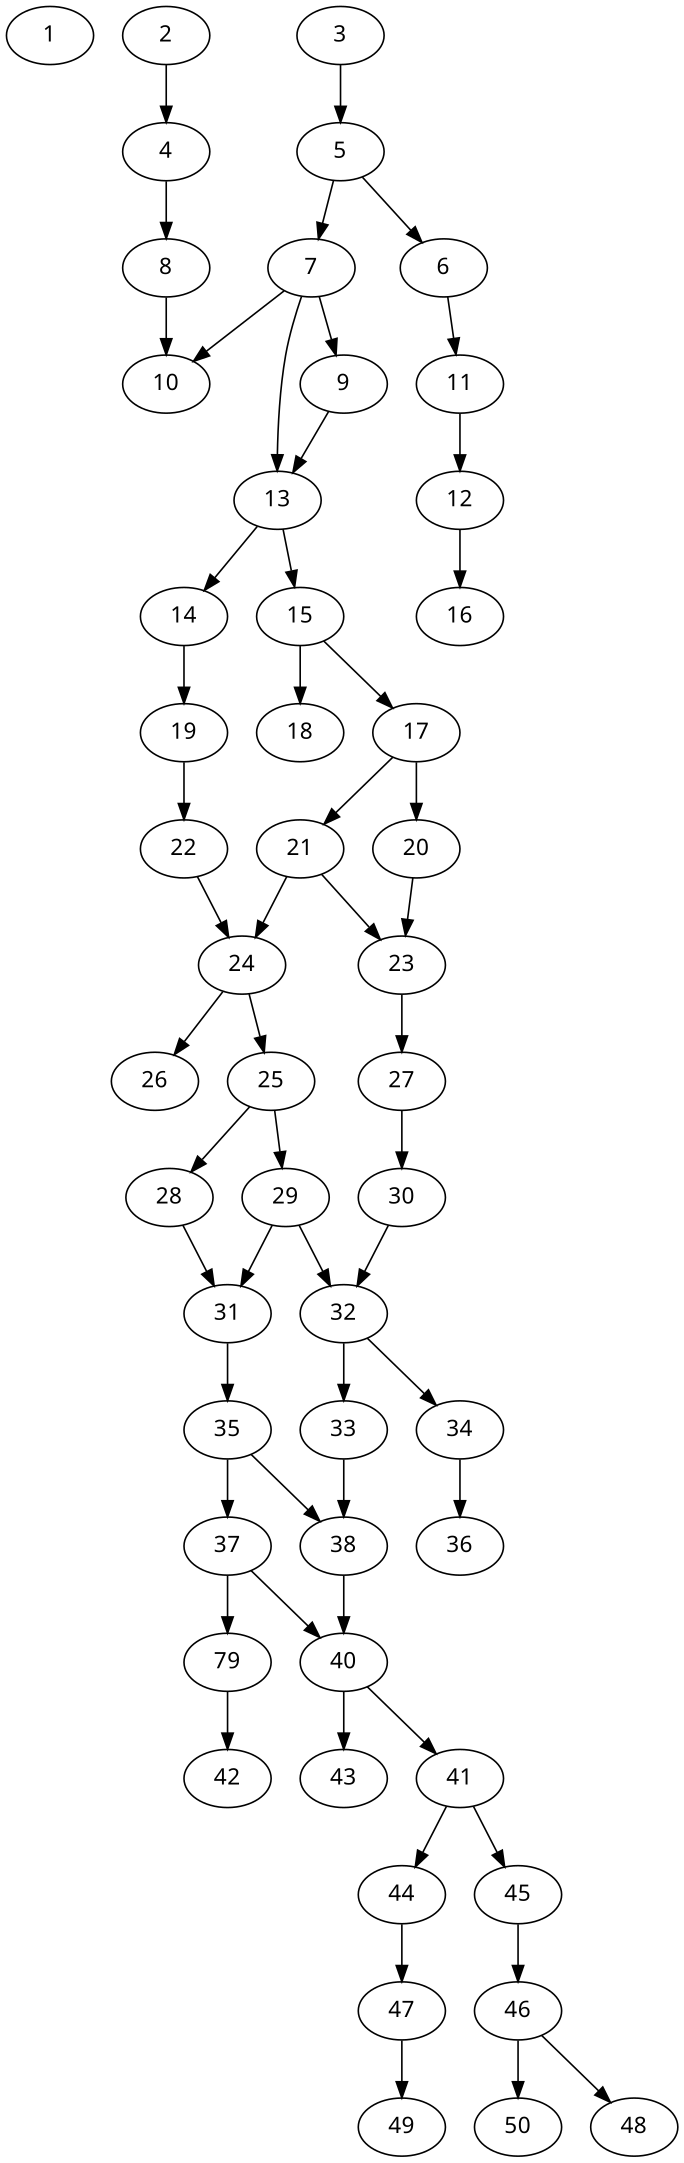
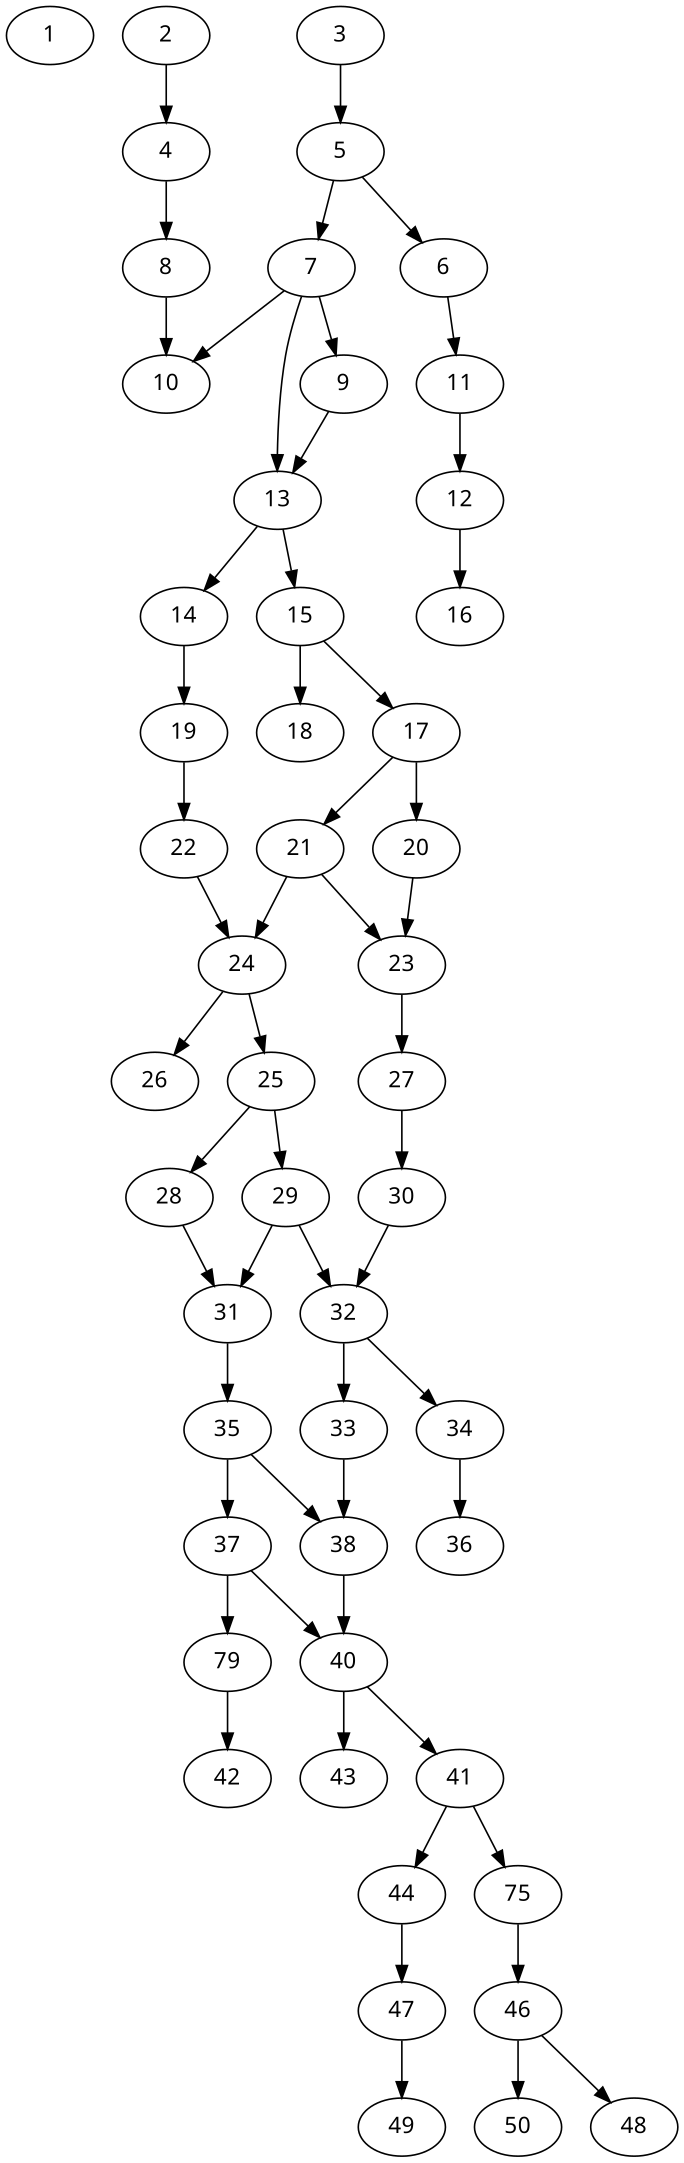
node "45": label "45" -> "75"
